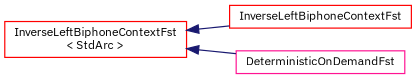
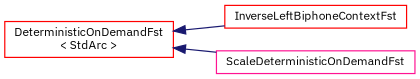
node "InverseLeftBiphoneContextFst < StdArc >": label "InverseLeftBiphoneContextFst < StdArc >" -> "DeterministicOnDemandFst < StdArc >"
node "DeterministicOnDemandFst": label "DeterministicOnDemandFst" -> "ScaleDeterministicOnDemandFst"
